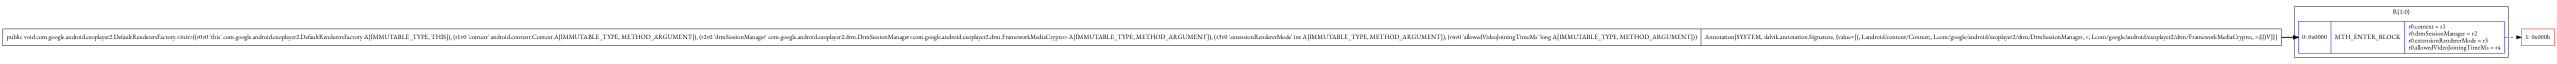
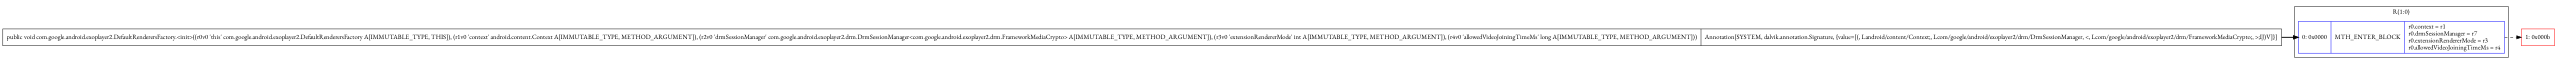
node "0: 0x0000": text "r0.drmSessionManager = r2" -> "r0.drmSessionManager = r7"
